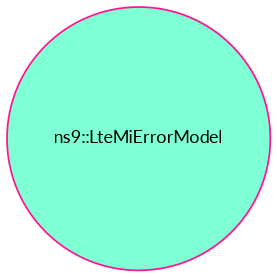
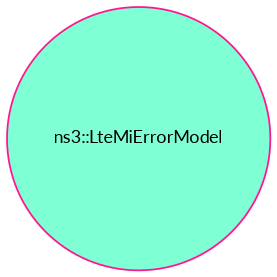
node "ns9::LteMiErrorModel": label "ns9::LteMiErrorModel" -> "ns3::LteMiErrorModel"
